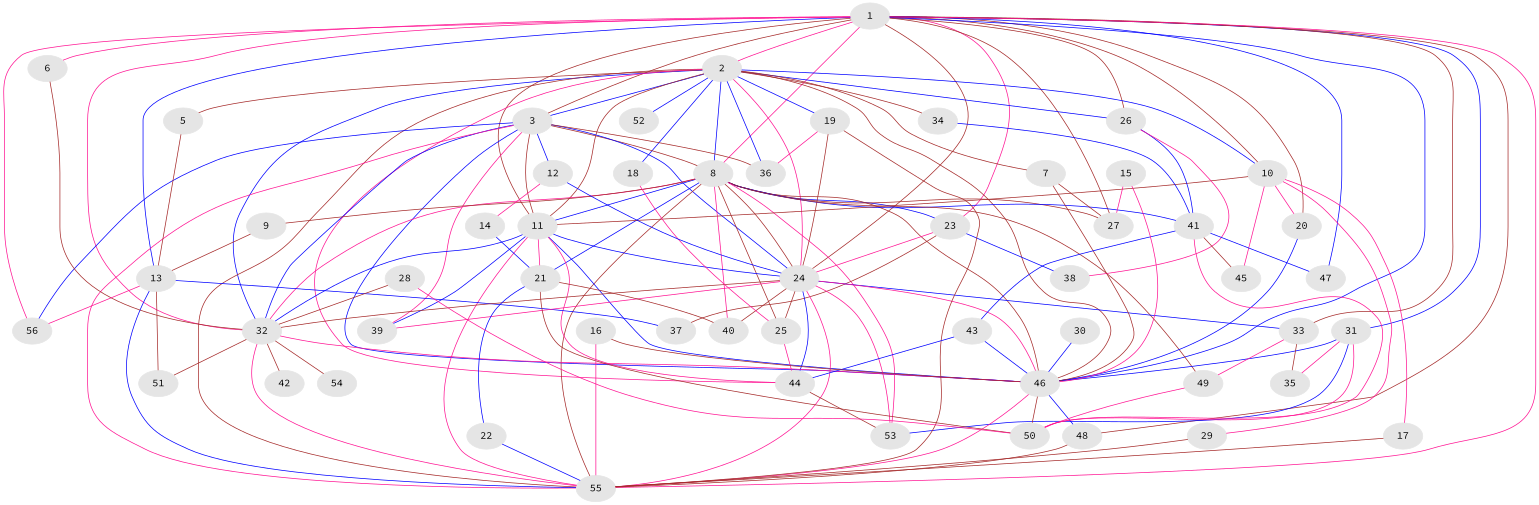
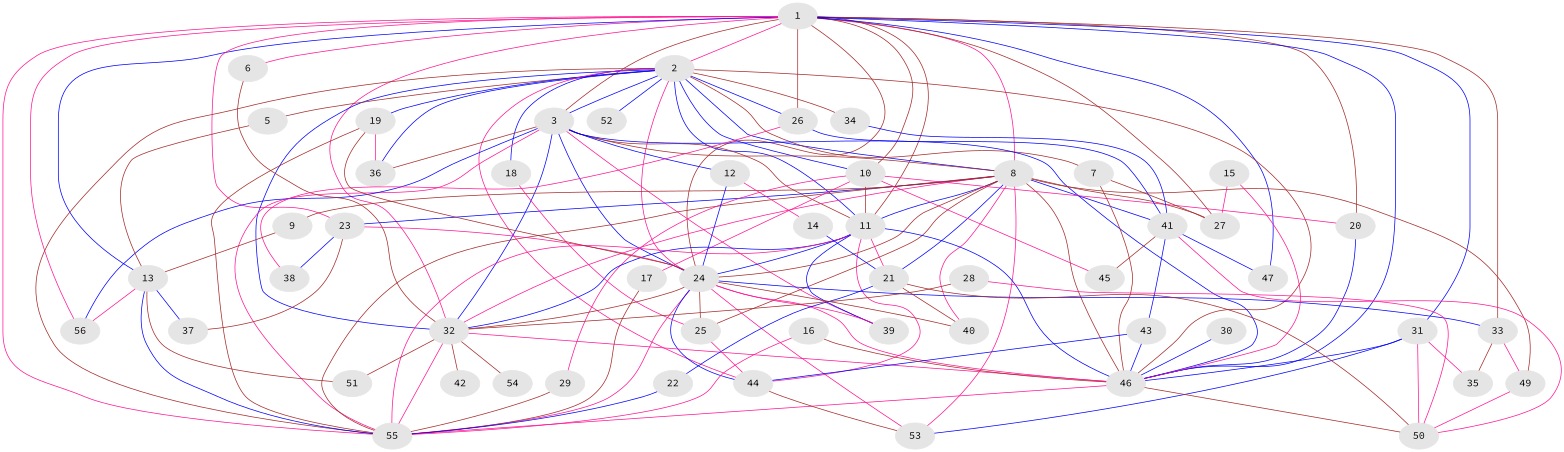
edge "2" -- "11": color brown -> blue
node "48": removed
